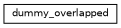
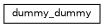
node "dummy_overlapped": label "dummy_overlapped" -> "dummy_dummy"
